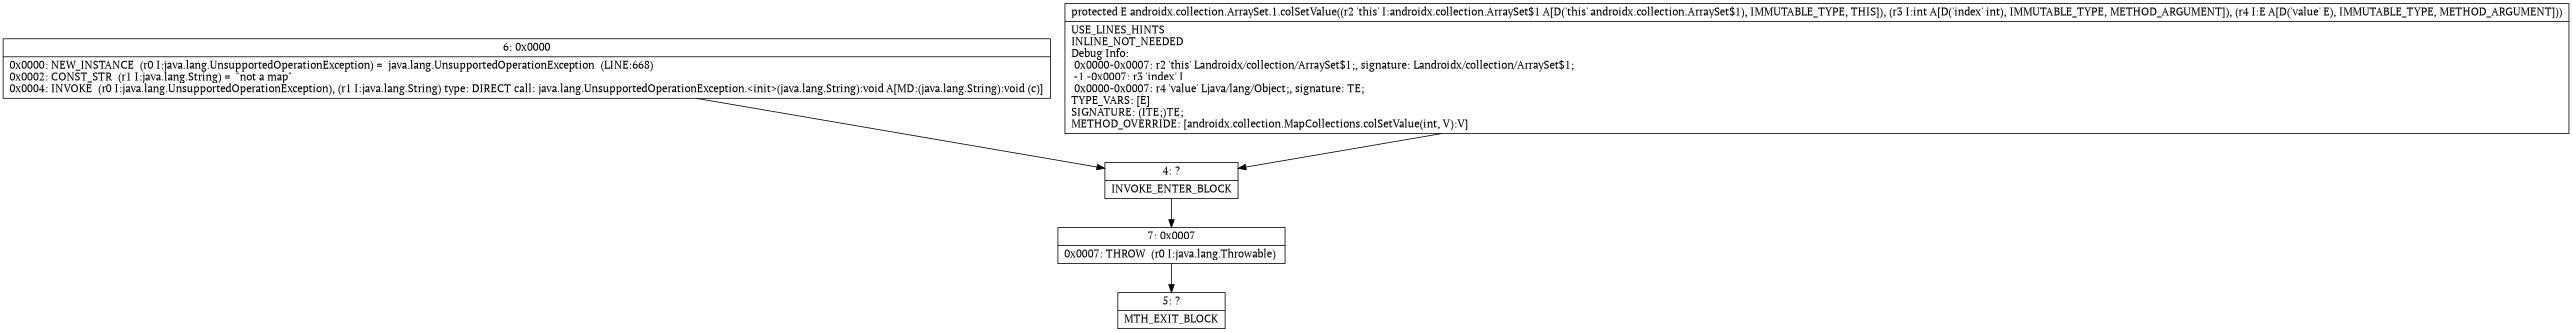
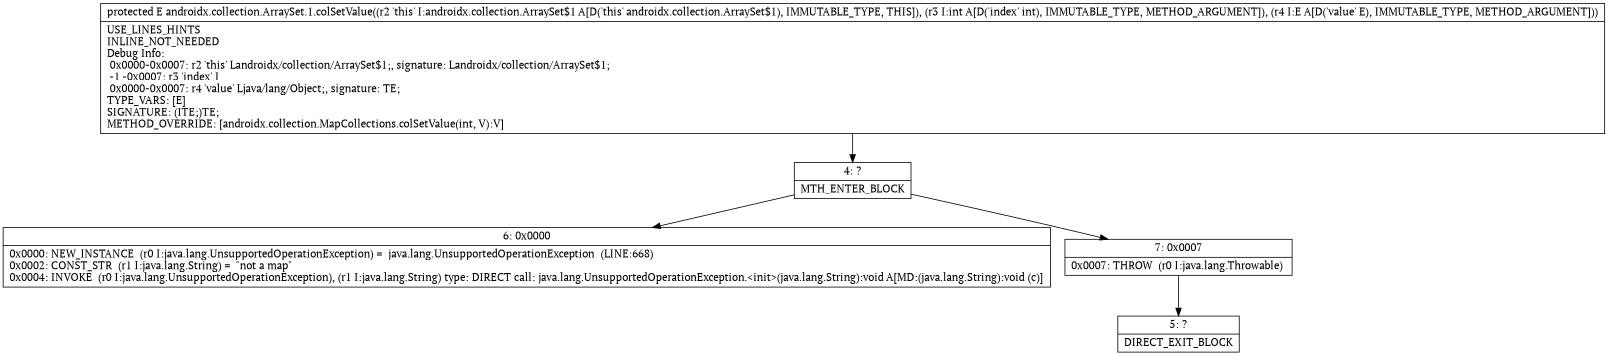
edge "6: 0x0000" -> "4: ?": reversed
node "4: ?": text "INVOKE_ENTER_BLOCK" -> "MTH_ENTER_BLOCK"
node "5: ?": text "MTH_EXIT_BLOCK" -> "DIRECT_EXIT_BLOCK"
